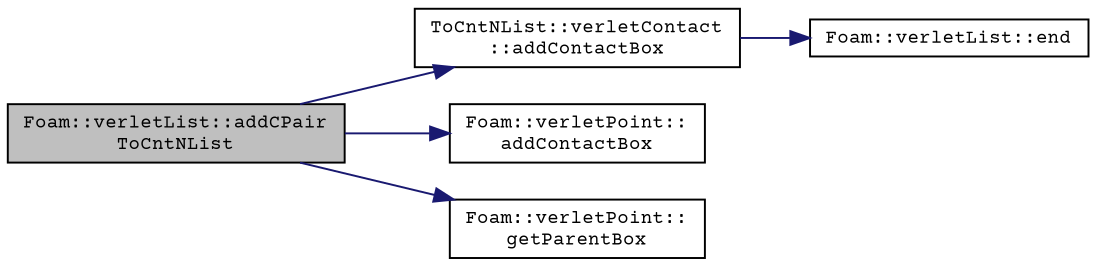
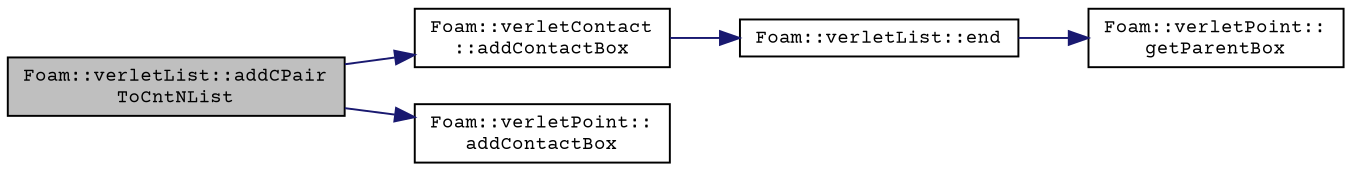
node "ToCntNList::verletContact ::addContactBox": label "ToCntNList::verletContact ::addContactBox" -> "Foam::verletContact ::addContactBox"
edge "Foam::verletList::addCPair ToCntNList" -> "Foam::verletPoint:: getParentBox": now "Foam::verletList::end" -> "Foam::verletPoint:: getParentBox"
